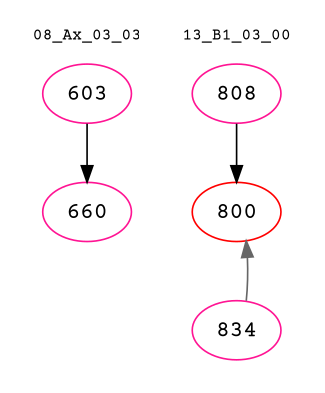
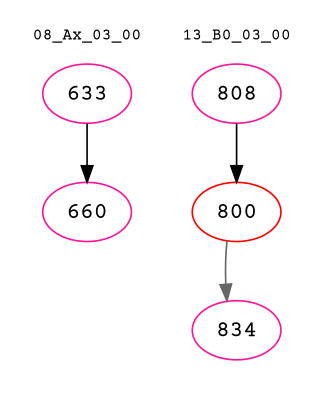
cluster "08_Ax_03_03": label "08_Ax_03_03" -> "08_Ax_03_00"
cluster "13_B1_03_00": label "13_B1_03_00" -> "13_B0_03_00"
node "603": label "603" -> "633"
edge "834" -> "800": reversed
